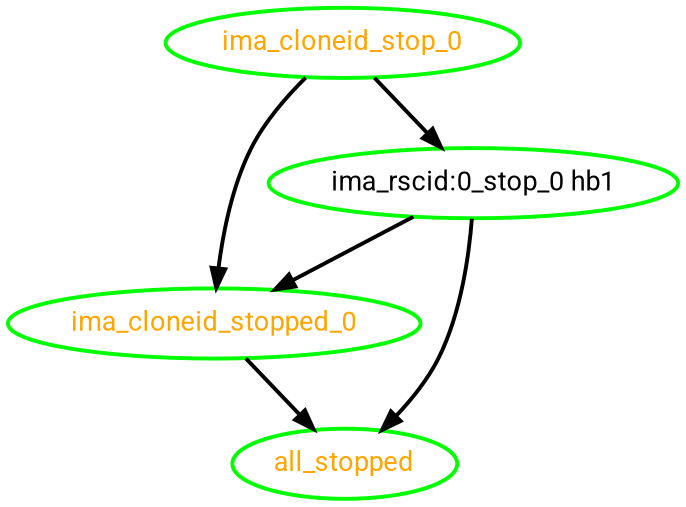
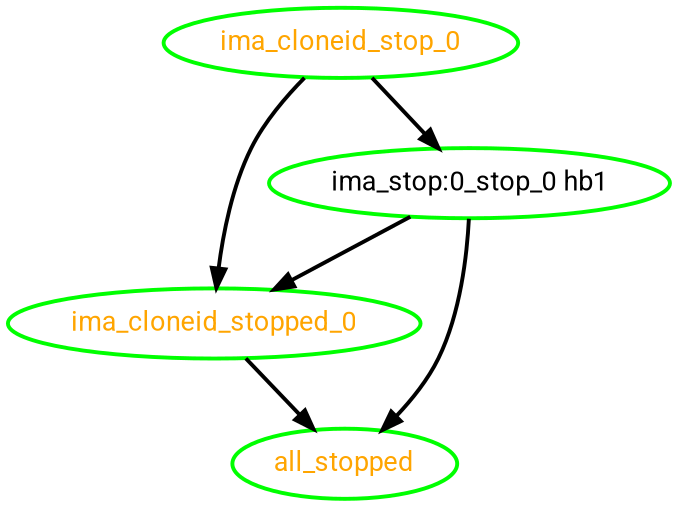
node "ima_rscid:0_stop_0 hb1": label "ima_rscid:0_stop_0 hb1" -> "ima_stop:0_stop_0 hb1"
